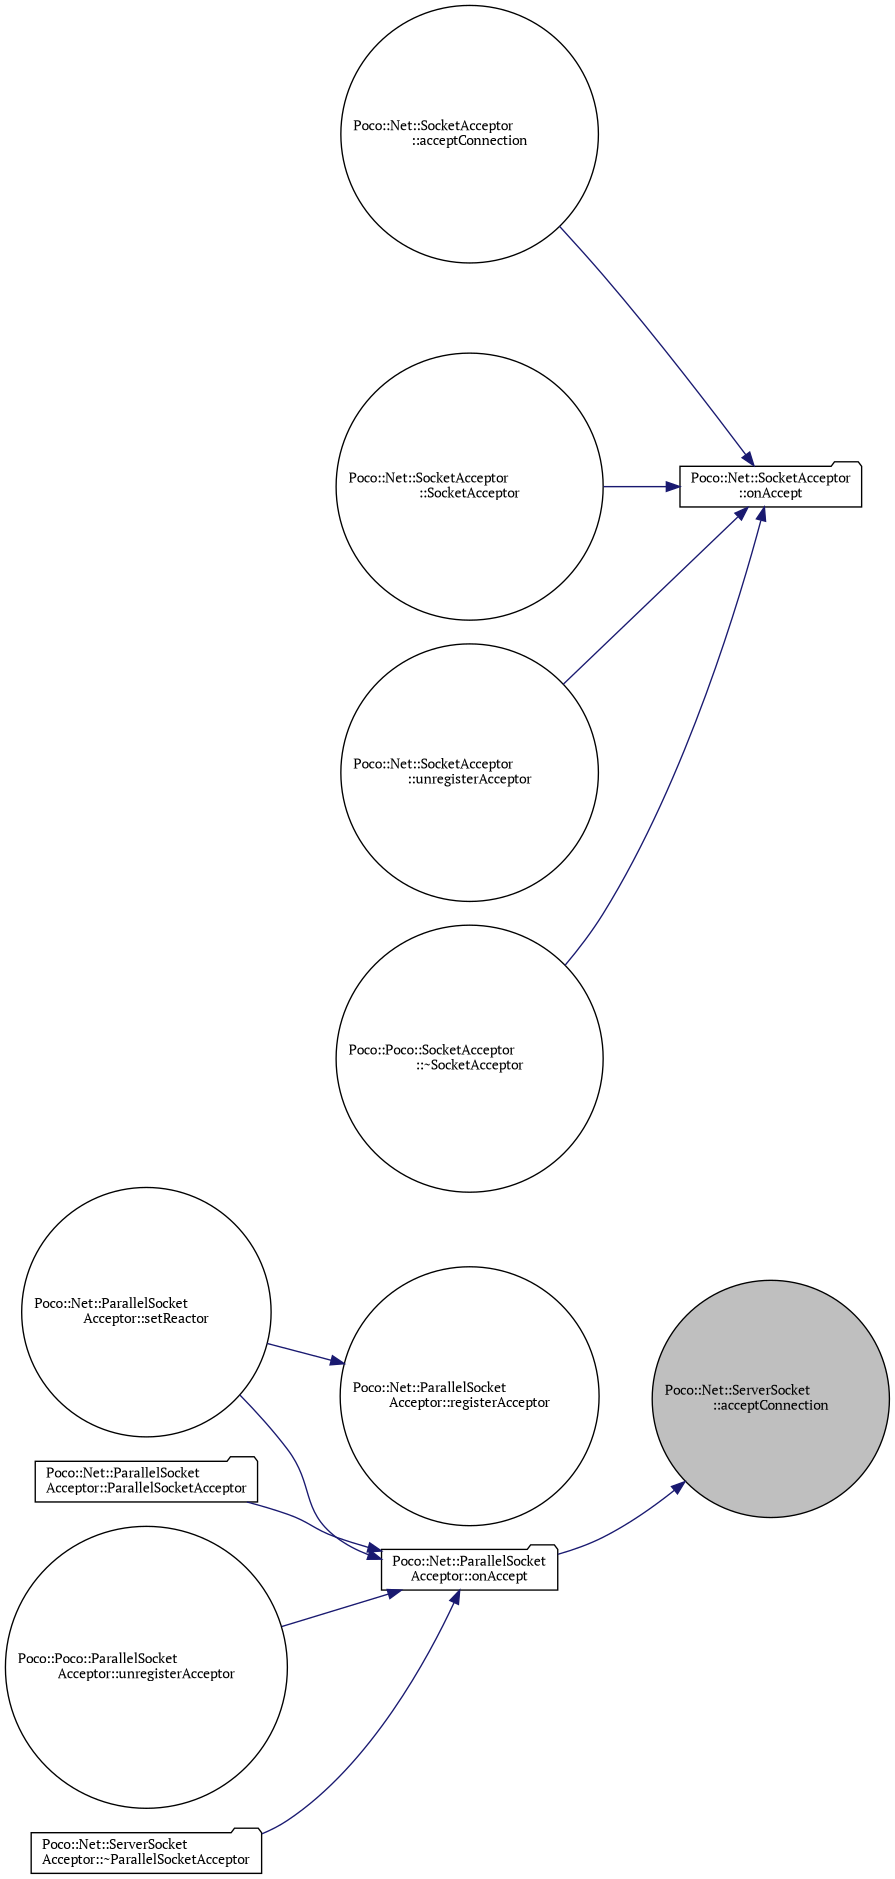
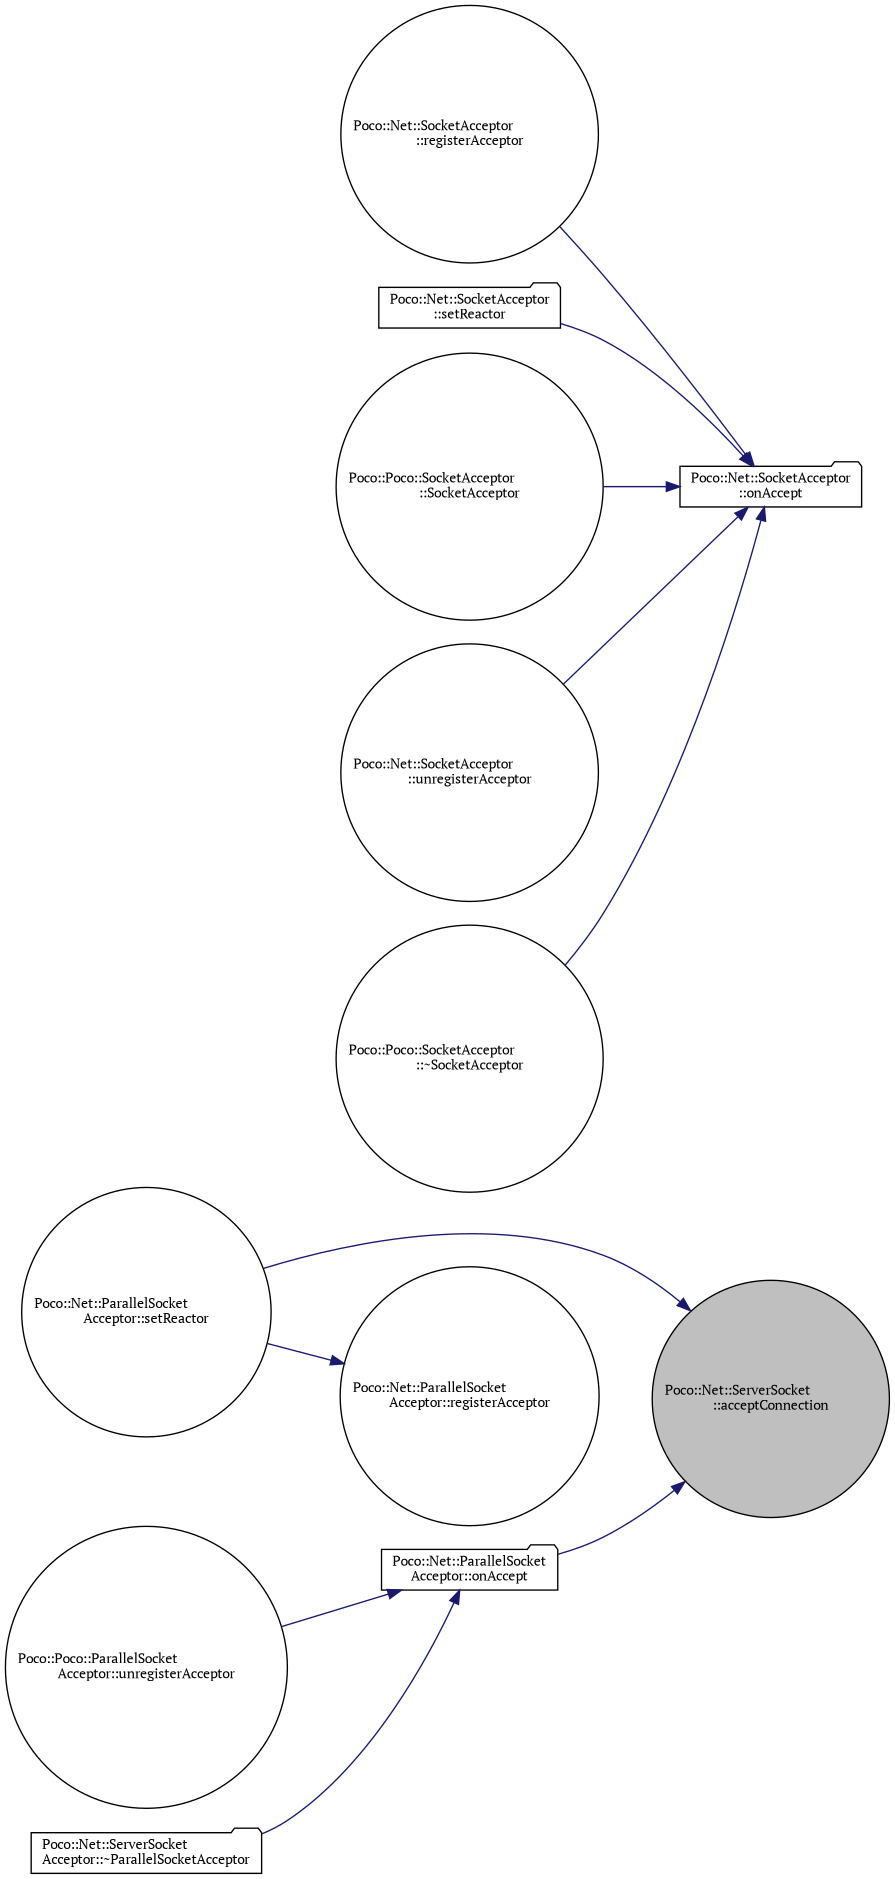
node "Poco::Net::SocketAcceptor ::acceptConnection": label "Poco::Net::SocketAcceptor ::acceptConnection" -> "Poco::Net::SocketAcceptor ::registerAcceptor"
node "Poco::Net::SocketAcceptor ::setReactor": added
node "Poco::Net::SocketAcceptor ::SocketAcceptor": label "Poco::Net::SocketAcceptor ::SocketAcceptor" -> "Poco::Poco::SocketAcceptor ::SocketAcceptor"
edge "Poco::Net::ParallelSocket Acceptor::setReactor" -> "Poco::Net::ParallelSocket Acceptor::onAccept": now "Poco::Net::ParallelSocket Acceptor::setReactor" -> "Poco::Net::ServerSocket ::acceptConnection"
node "Poco::Net::ParallelSocket Acceptor::ParallelSocketAcceptor": removed
